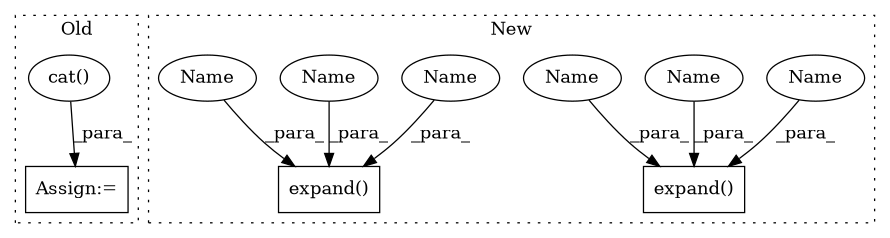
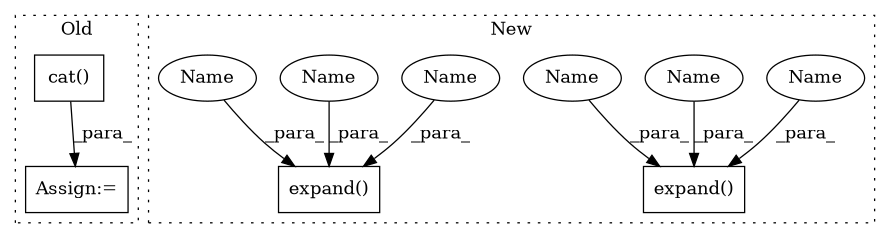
node "cat()": shape ellipse -> box
